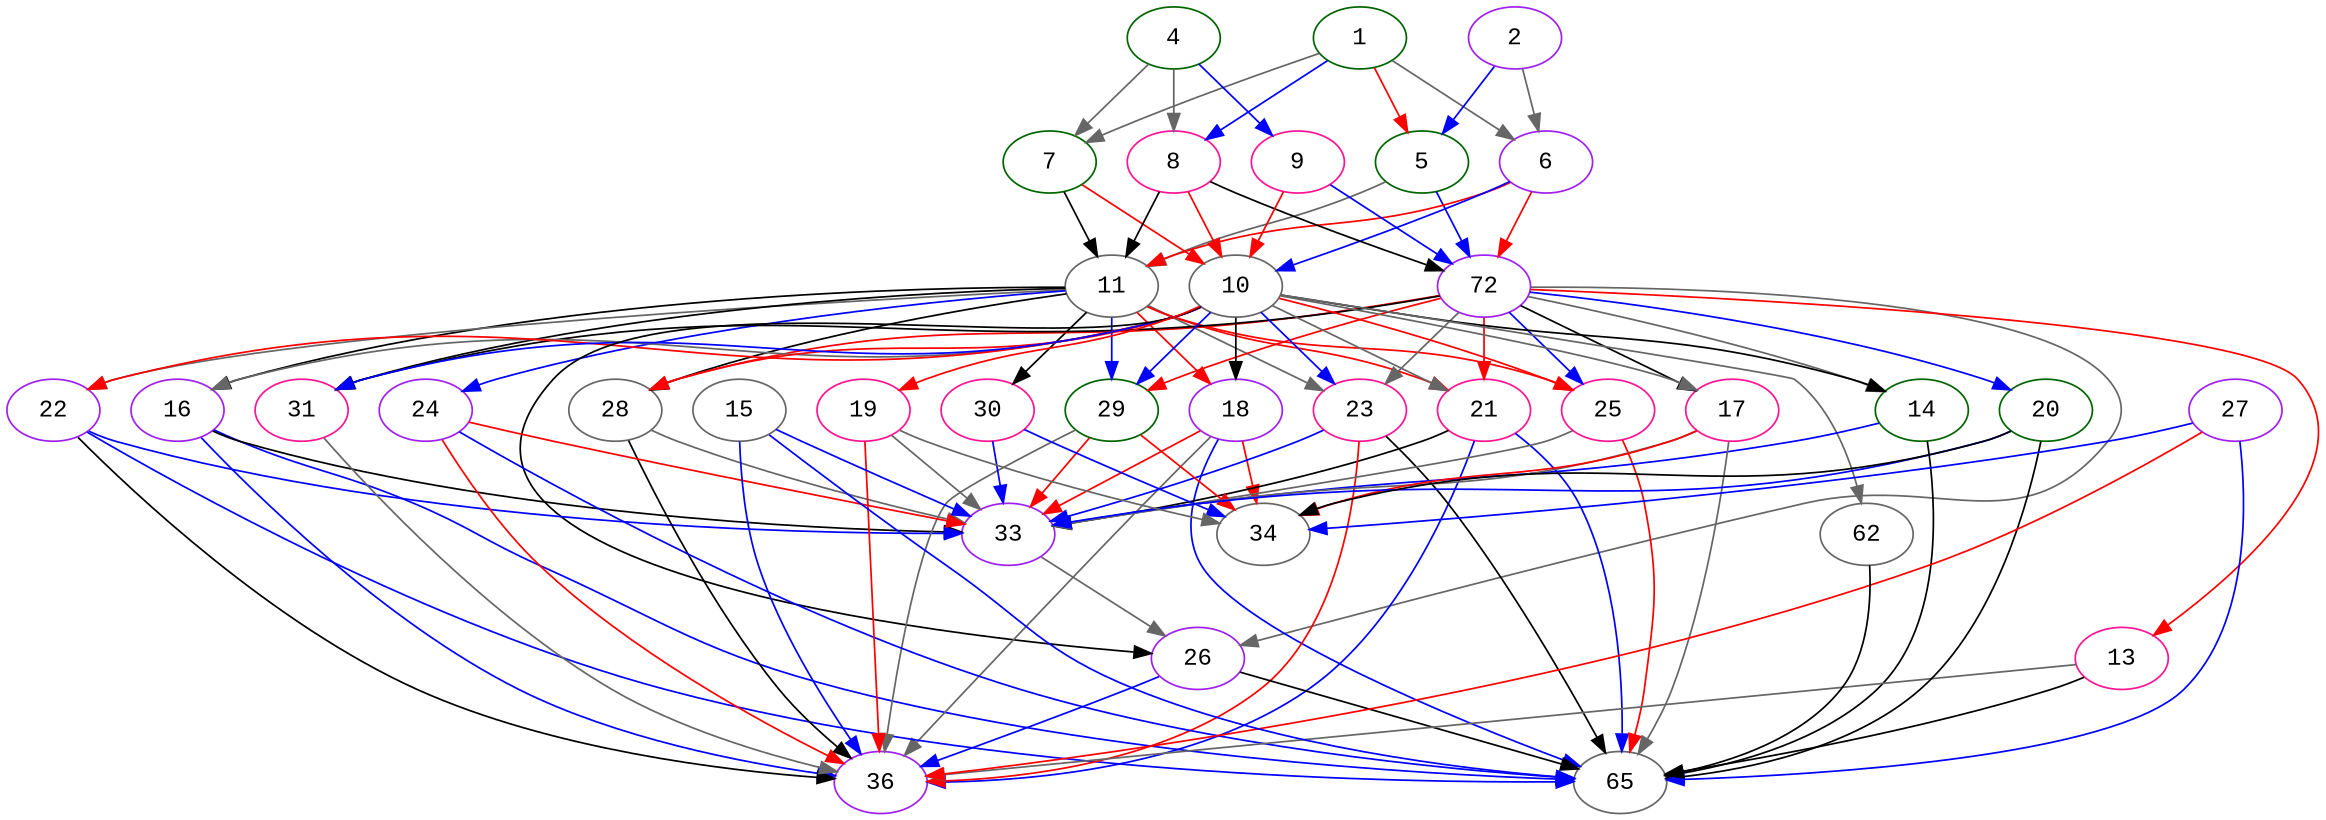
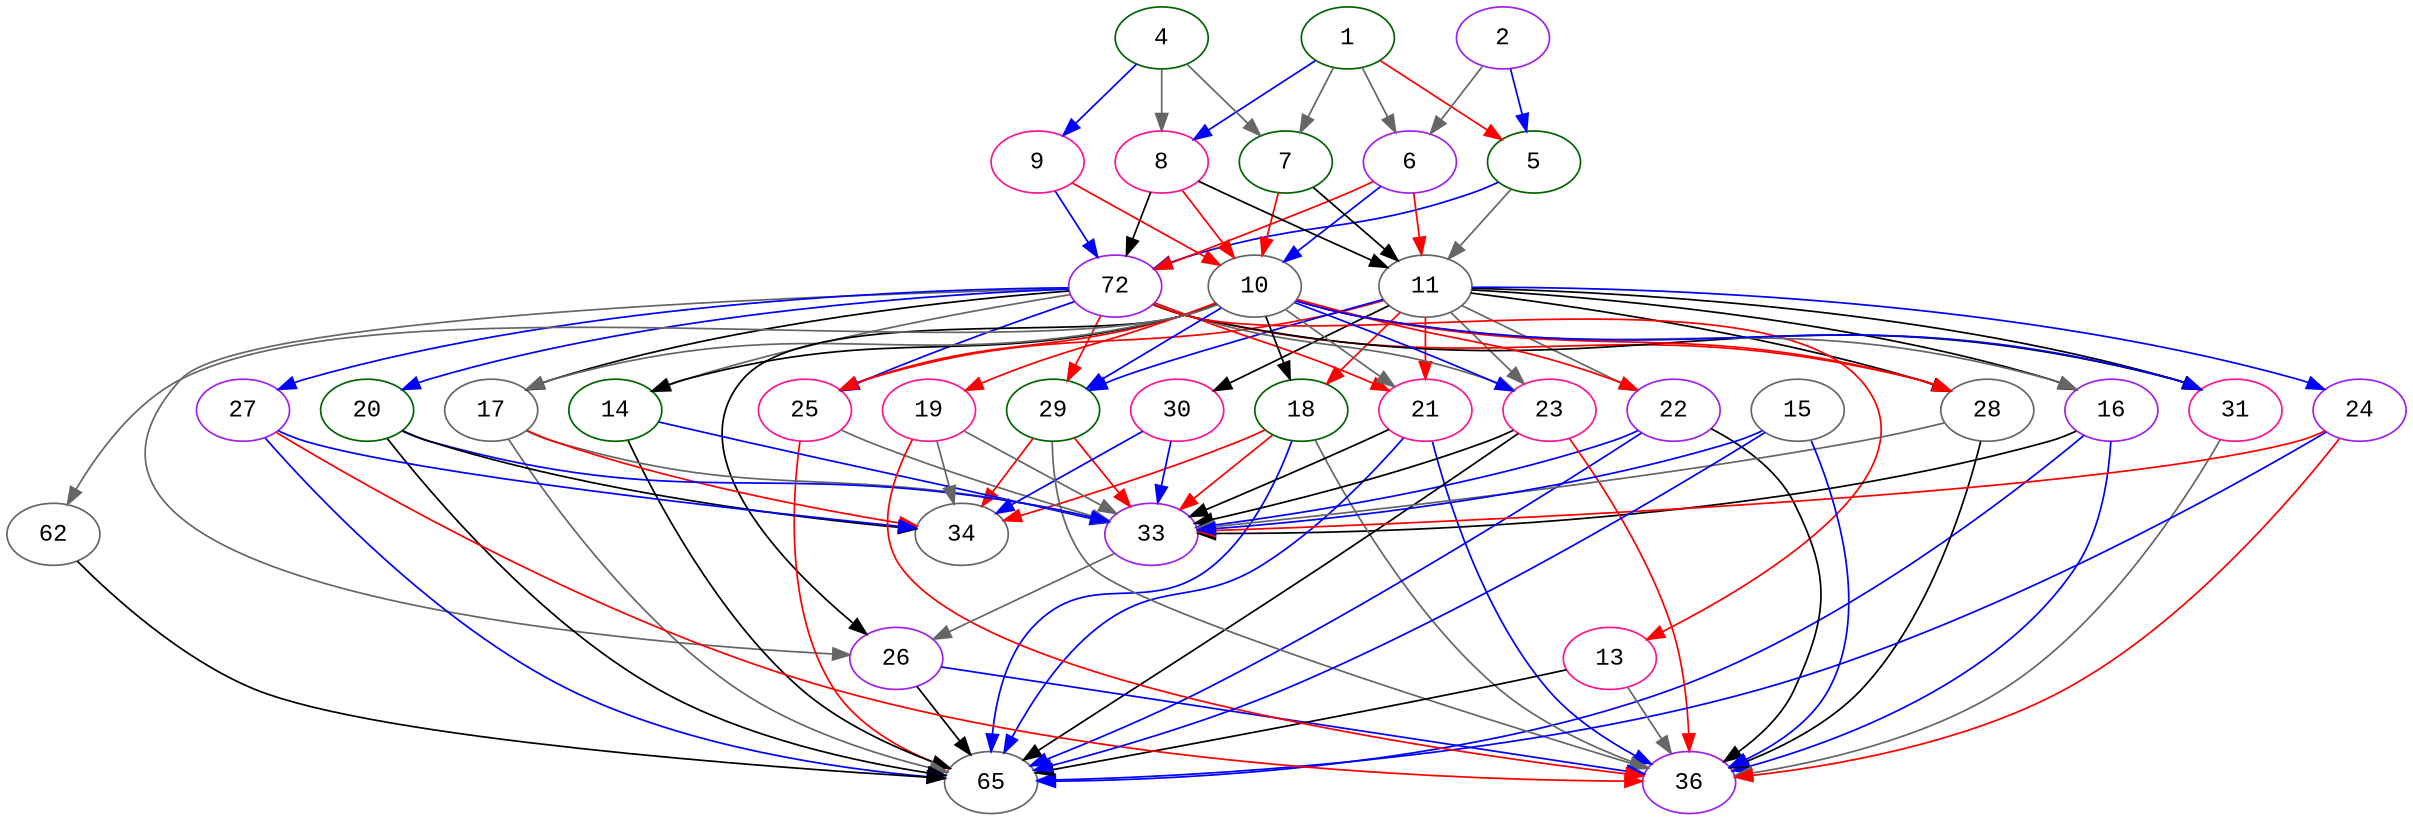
edge "72" -> "27": added
node "18": color purple -> darkgreen
node "17": color deeppink -> gray40
edge "23" -> "33": color blue -> black
